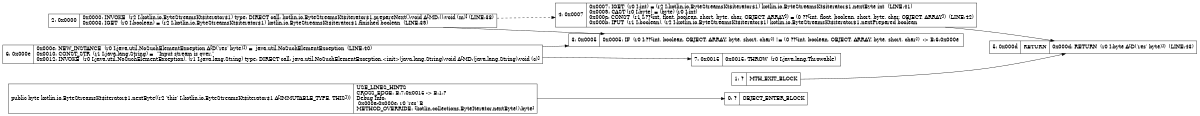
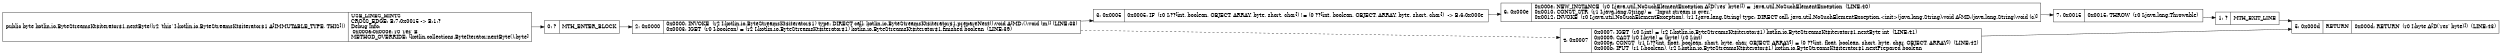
edge "7: 0x0015" -> "1: ?": added
edge "0: ?" -> "2: 0x0000": added
edge "6: 0x000e" -> "3: 0x0005": reversed
node "1: ?": text "MTH_EXIT_BLOCK" -> "MTH_EXIT_LINE"
node "0: ?": text "OBJECT_ENTER_BLOCK" -> "MTH_ENTER_BLOCK"
